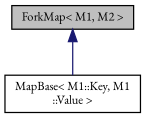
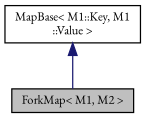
edge "MapBase< M1::Key, M1 ::Value >" -> "ForkMap< M1, M2 >": reversed
